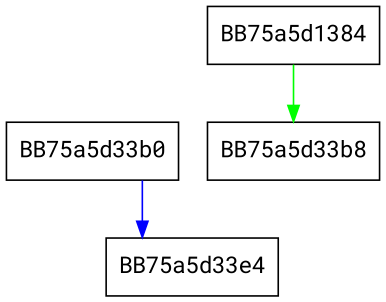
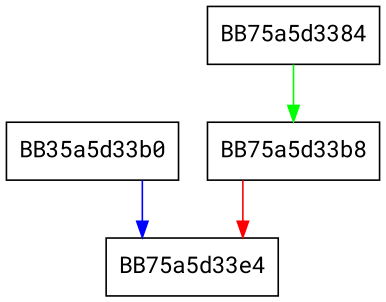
node "BB75a5d1384": label "BB75a5d1384" -> "BB75a5d3384"
node "BB75a5d33b0": label "BB75a5d33b0" -> "BB35a5d33b0"
edge "BB75a5d33b8" -> "BB75a5d33e4": added
